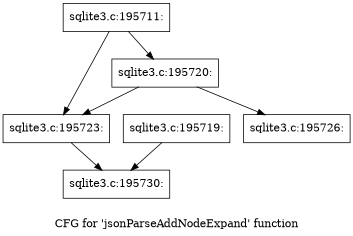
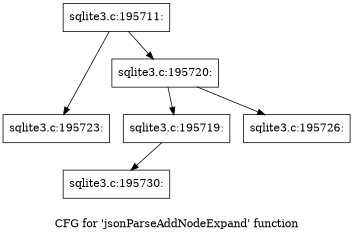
edge "sqlite3.c:195720:" -> "sqlite3.c:195723:": now "sqlite3.c:195720:" -> "sqlite3.c:195719:"
edge "sqlite3.c:195723:" -> "sqlite3.c:195730:": removed
